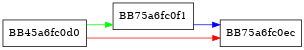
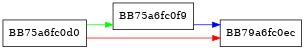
node "BB75a6fc0f1": label "BB75a6fc0f1" -> "BB75a6fc0f9"
node "BB45a6fc0d0": label "BB45a6fc0d0" -> "BB75a6fc0d0"
node "BB75a6fc0ec": label "BB75a6fc0ec" -> "BB79a6fc0ec"
